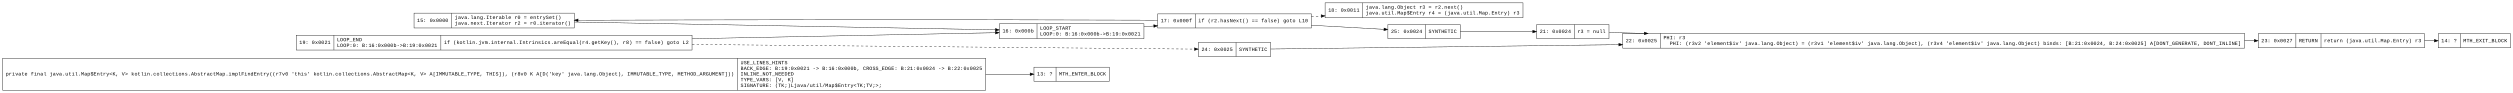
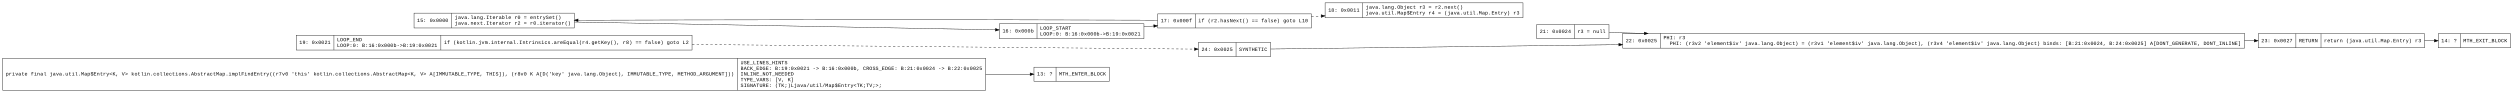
node "25: 0x0024": removed
edge "19: 0x0021" -> "16: 0x000b": removed
